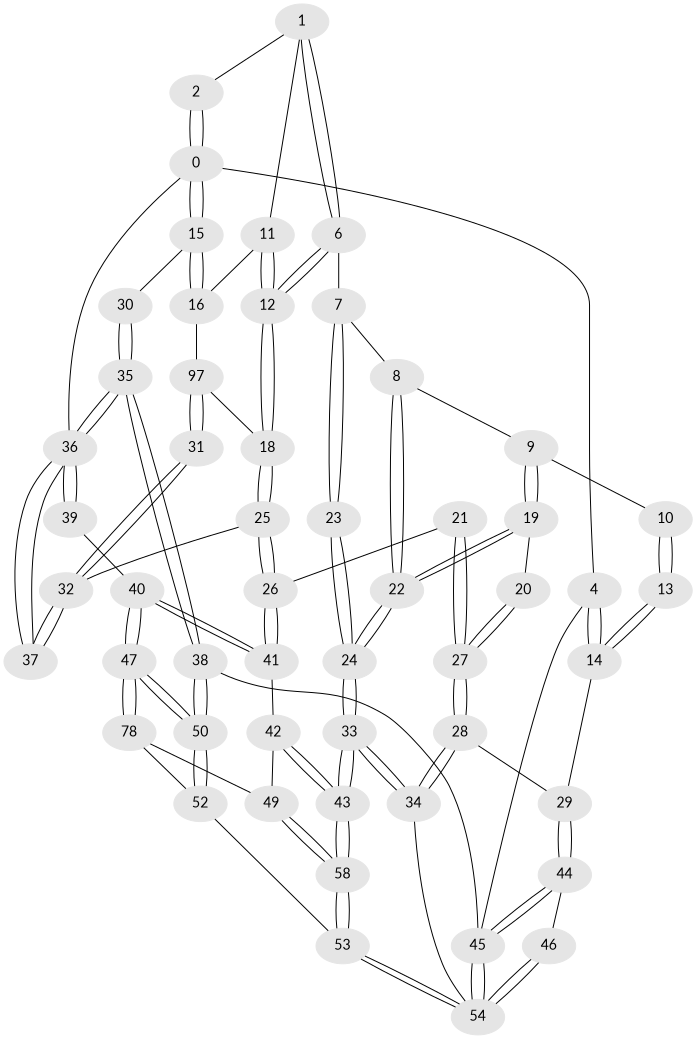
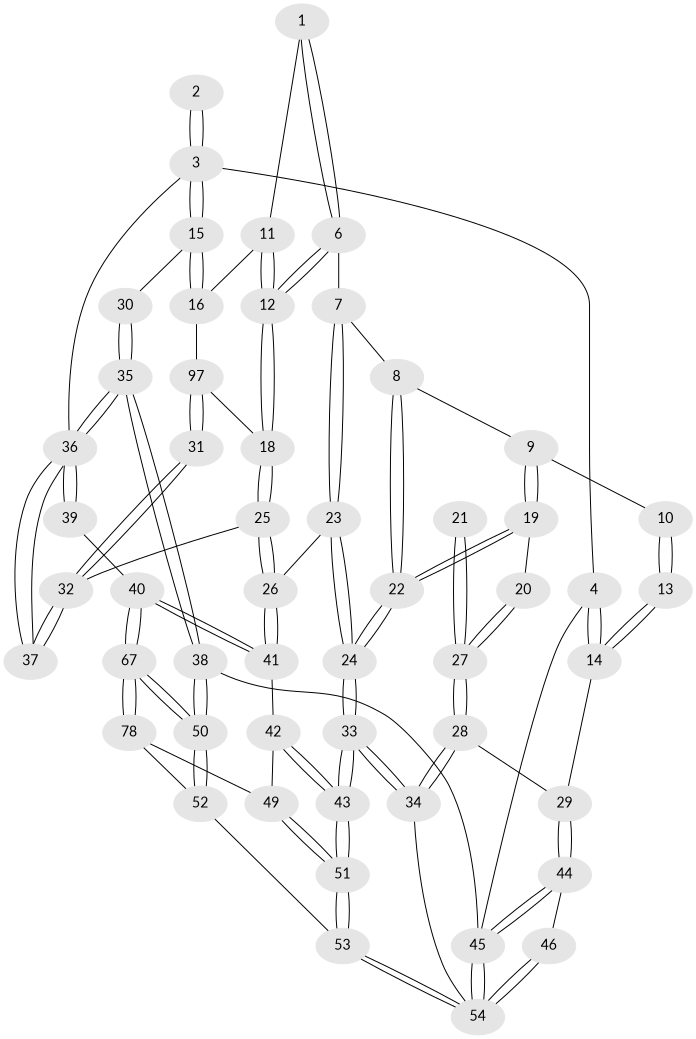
edge "1" -- "2": removed
node "0": label "0" -> "3"
edge "21" -- "26": now "23" -- "26"
node "47": label "47" -> "67"
node "58": label "58" -> "51"
